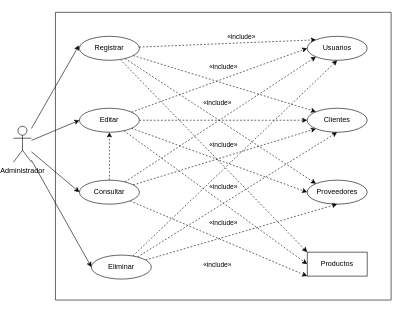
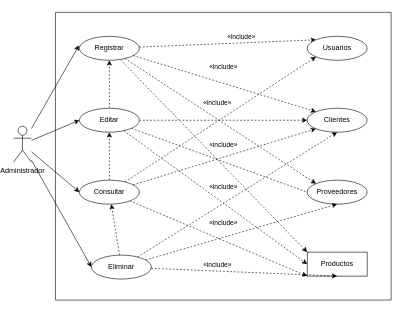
edge "Eliminar" -> "Usuarios": now "Eliminar" -> "Consultar"
edge "Editar" -> "Usuarios": now "Editar" -> "Registrar"
edge "Editar" -> "Proveedores": arrowhead classic -> none
edge "Eliminar" -> "Productos": added
